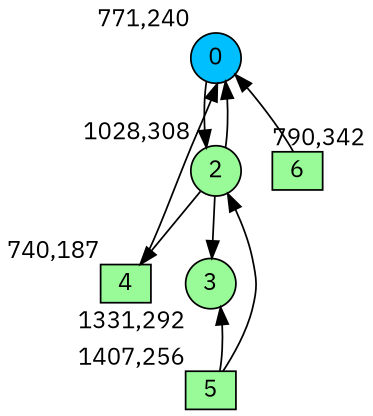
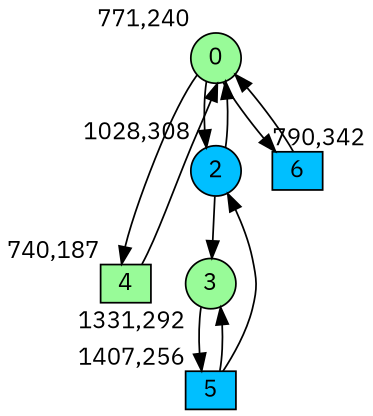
node "0 771,240": fillcolor deepskyblue -> palegreen
edge "0 771,240" -> "6 790,342": added
node "2 1028,308": fillcolor palegreen -> deepskyblue
node "6 790,342": fillcolor palegreen -> deepskyblue
edge "2 1028,308" -> "4 740,187": now "0 771,240" -> "4 740,187"
edge "3 1331,292" -> "5 1407,256": added
node "5 1407,256": fillcolor palegreen -> deepskyblue
